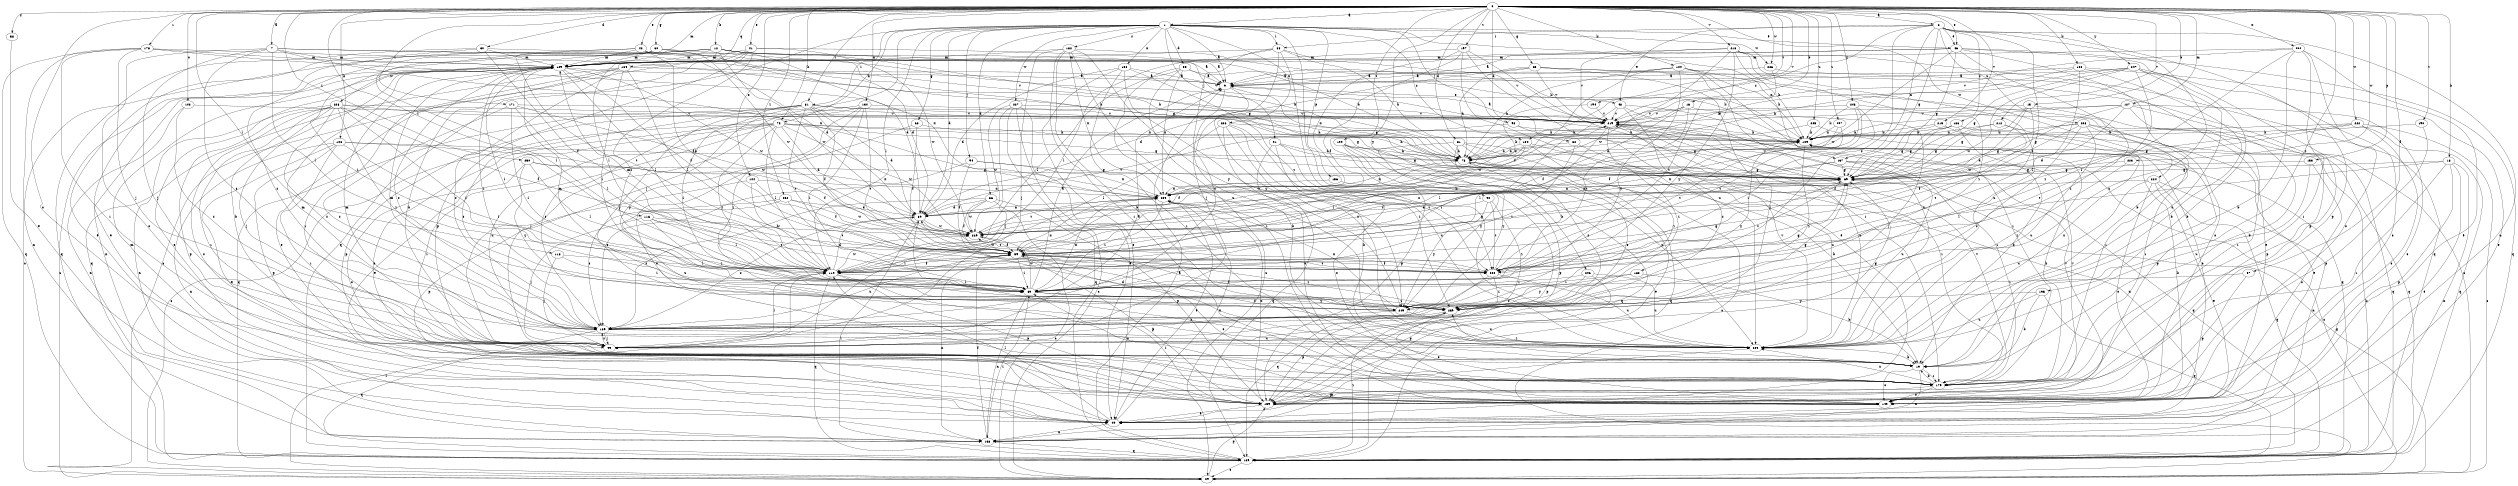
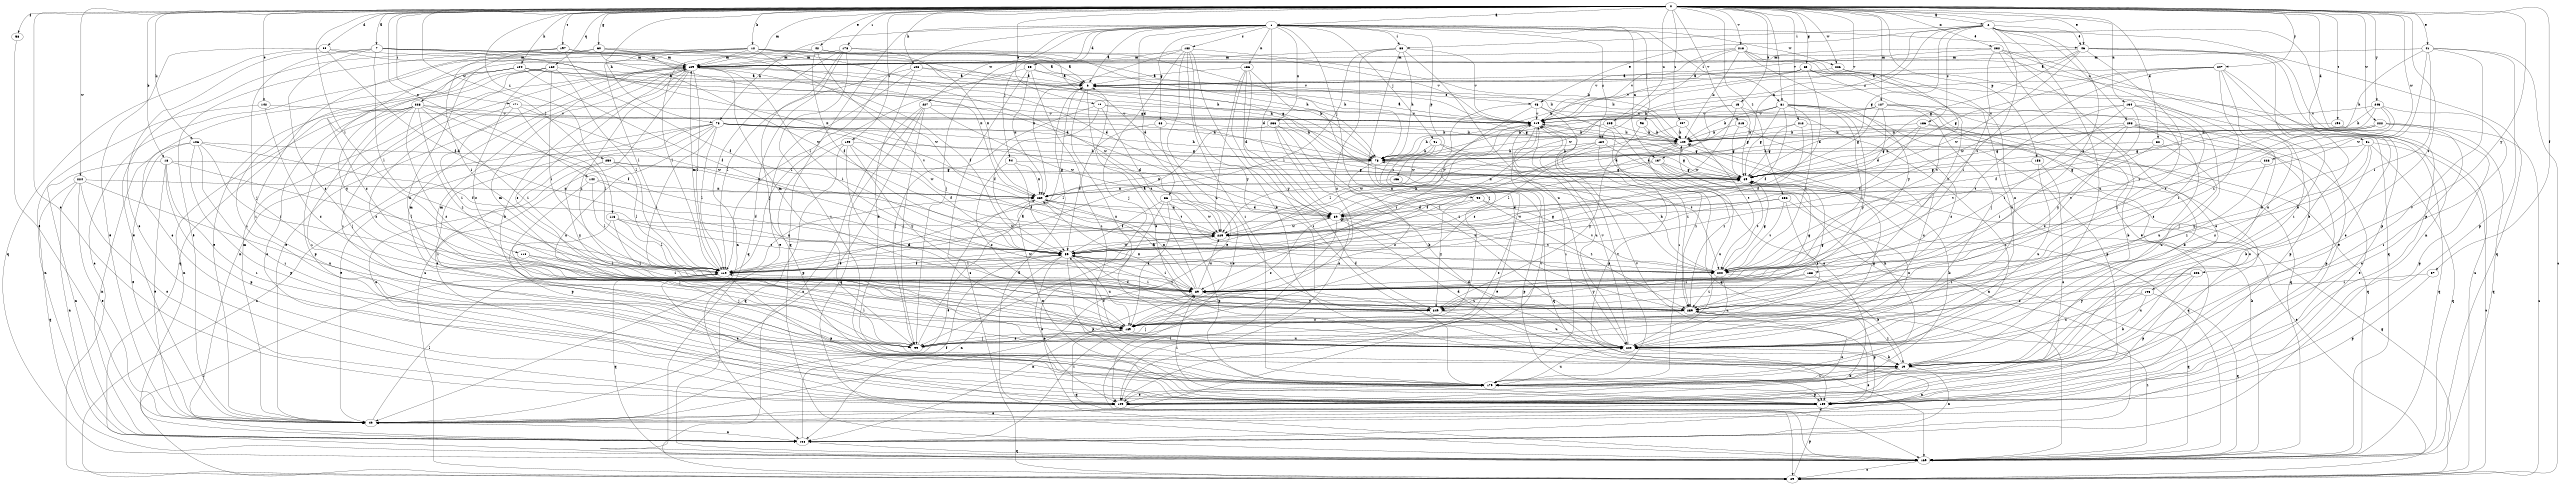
node "194": removed
edge "41" -> "19": label "b" -> "v"
edge "49" -> "239": removed, label "x"
